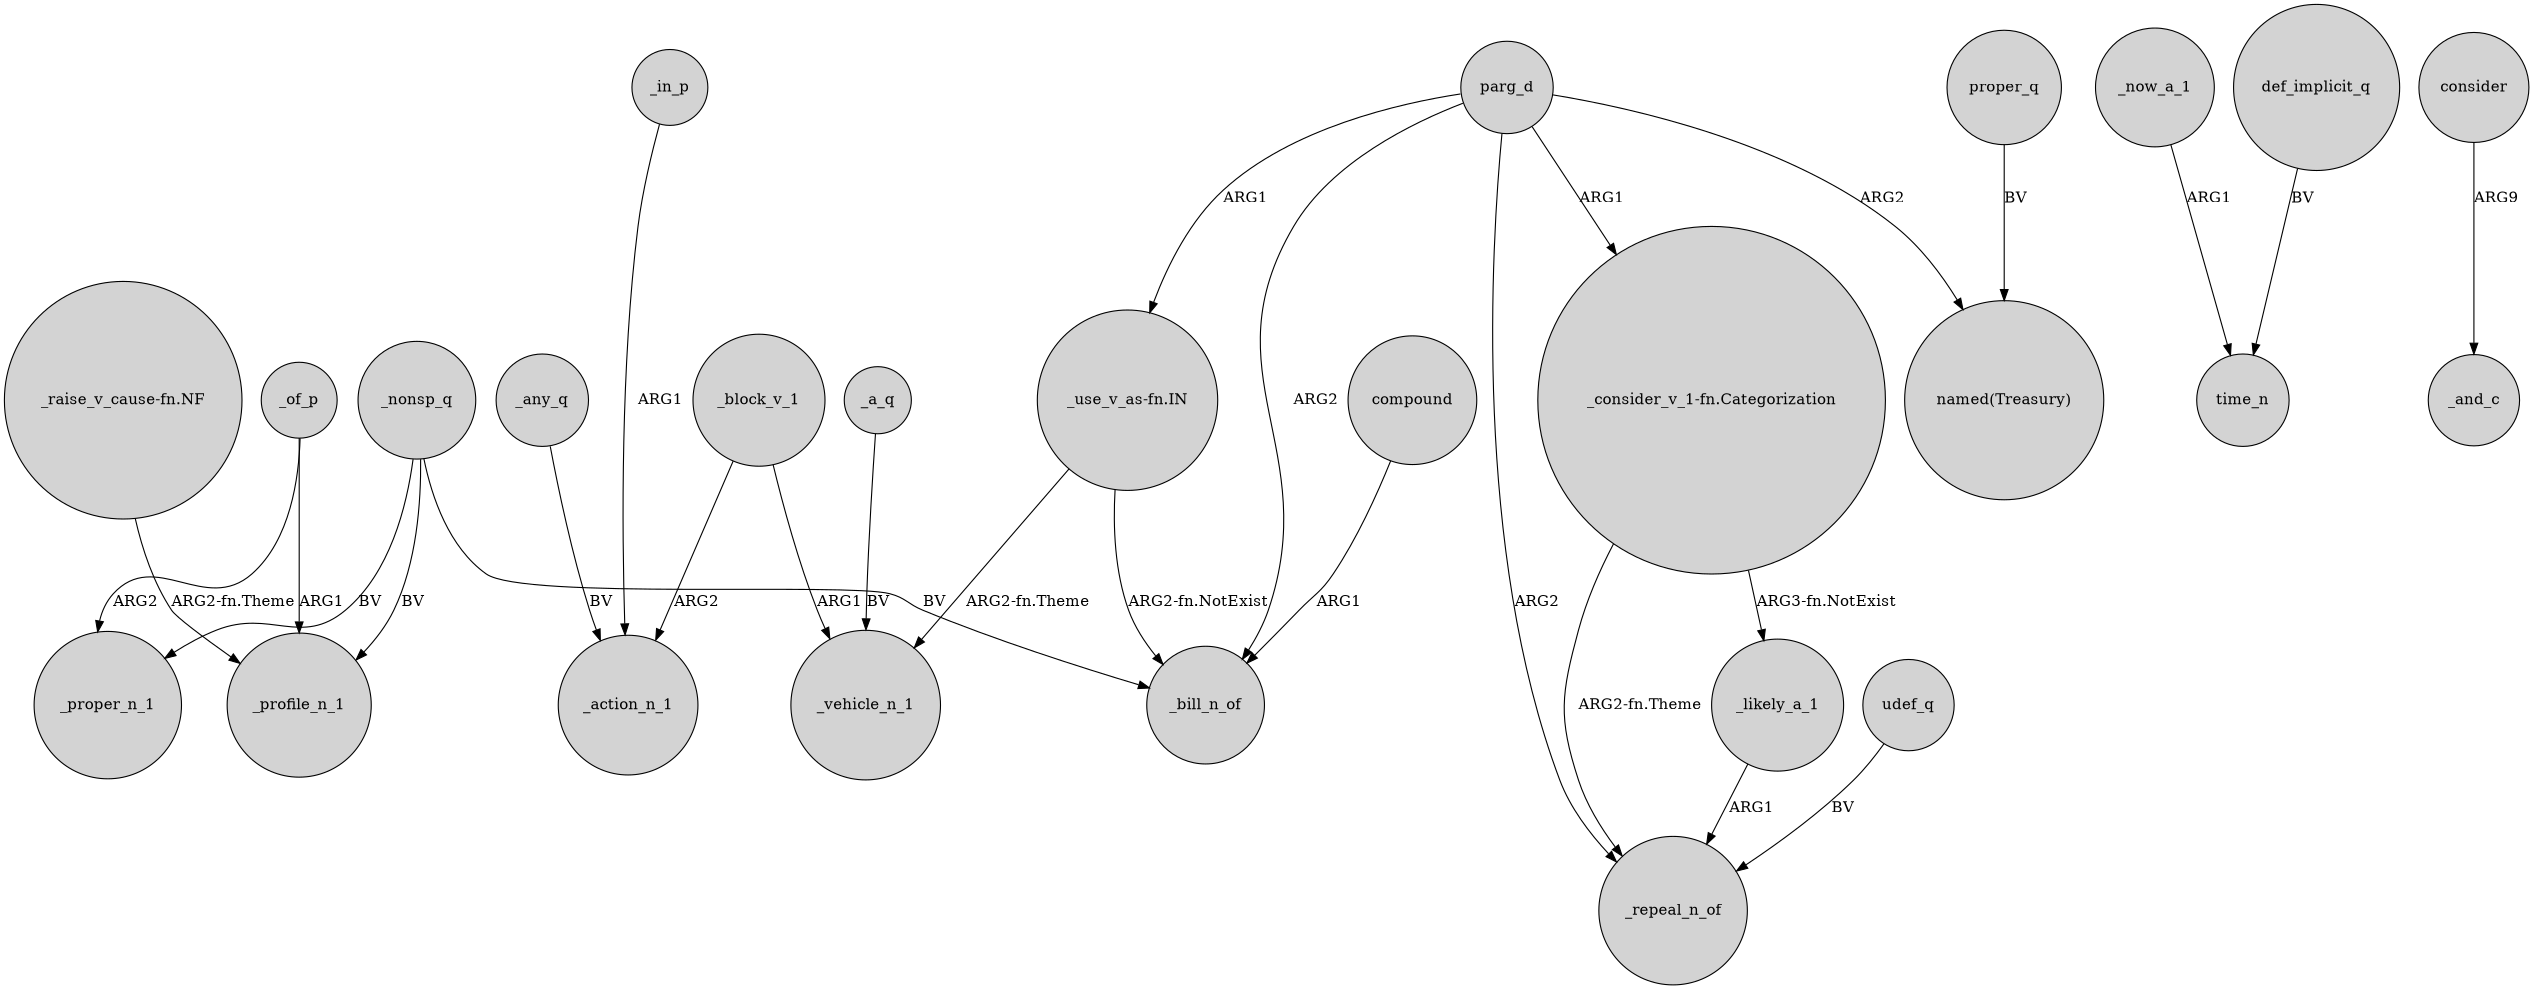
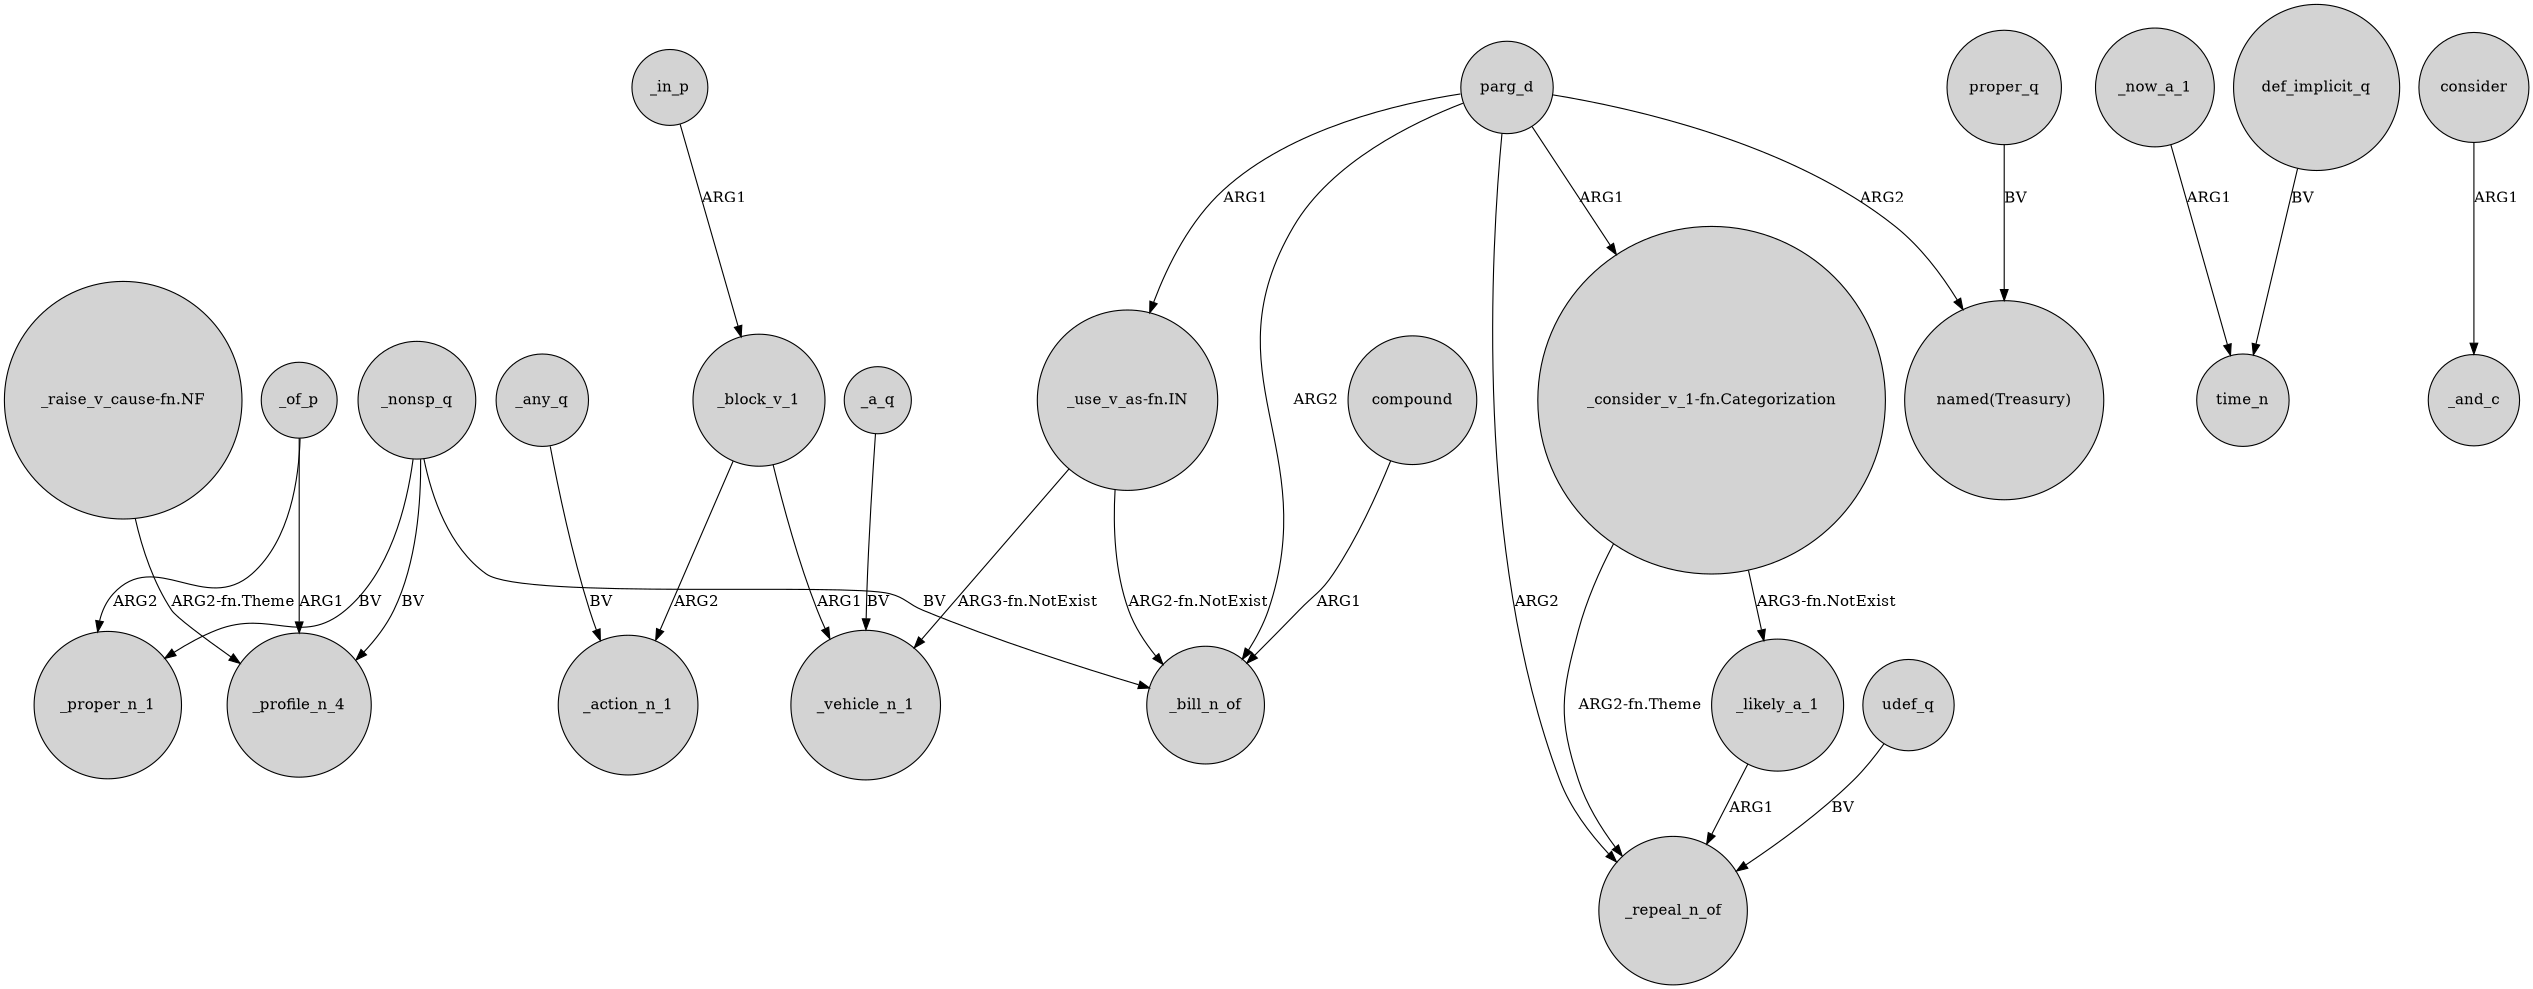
edge "consider" -> "_and_c": label "ARG9" -> "ARG1"
edge "_in_p" -> "_action_n_1": now "_in_p" -> "_block_v_1"
edge "_use_v_as-fn.IN" -> "_vehicle_n_1": label "ARG2-fn.Theme" -> "ARG3-fn.NotExist"
node "_profile_n_1": label "_profile_n_1" -> "_profile_n_4"
